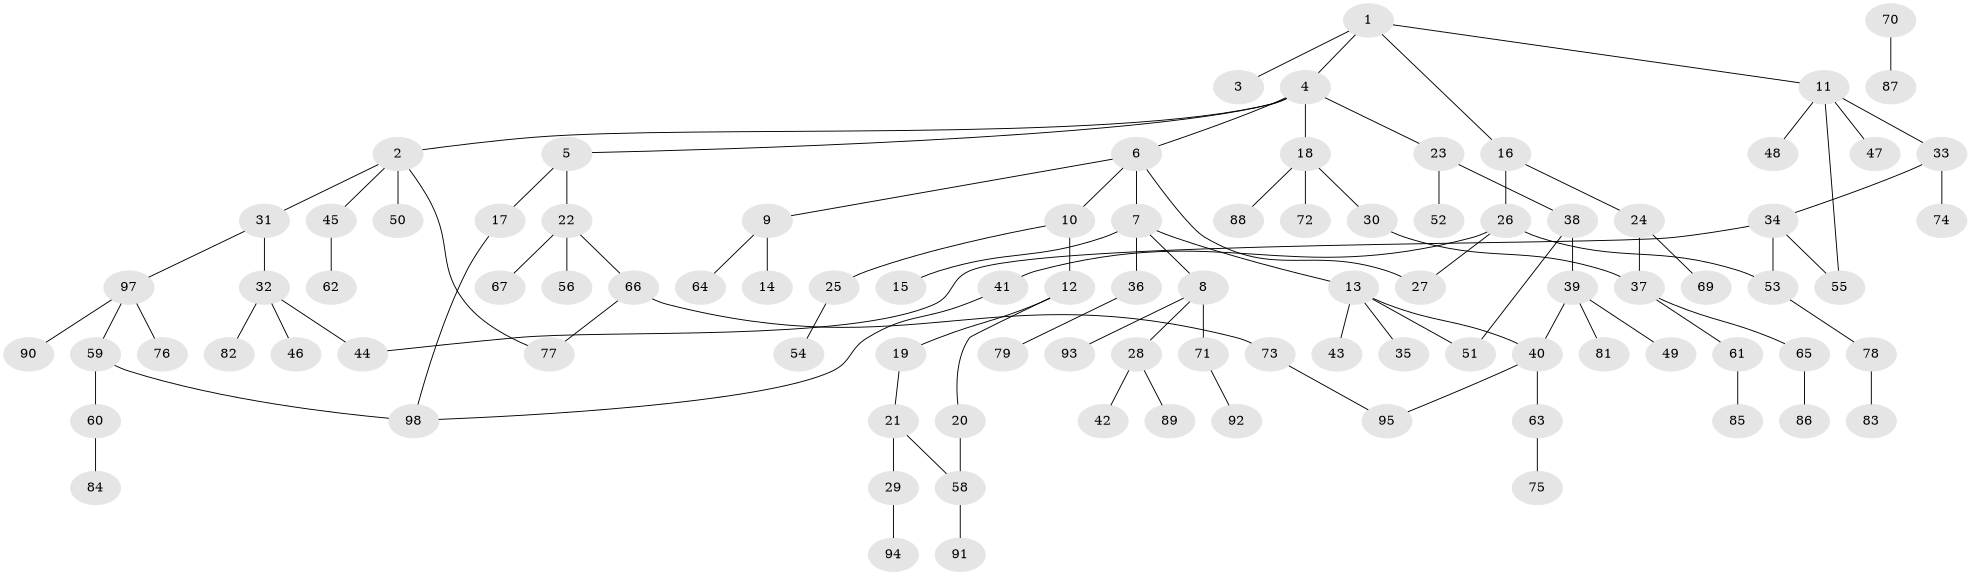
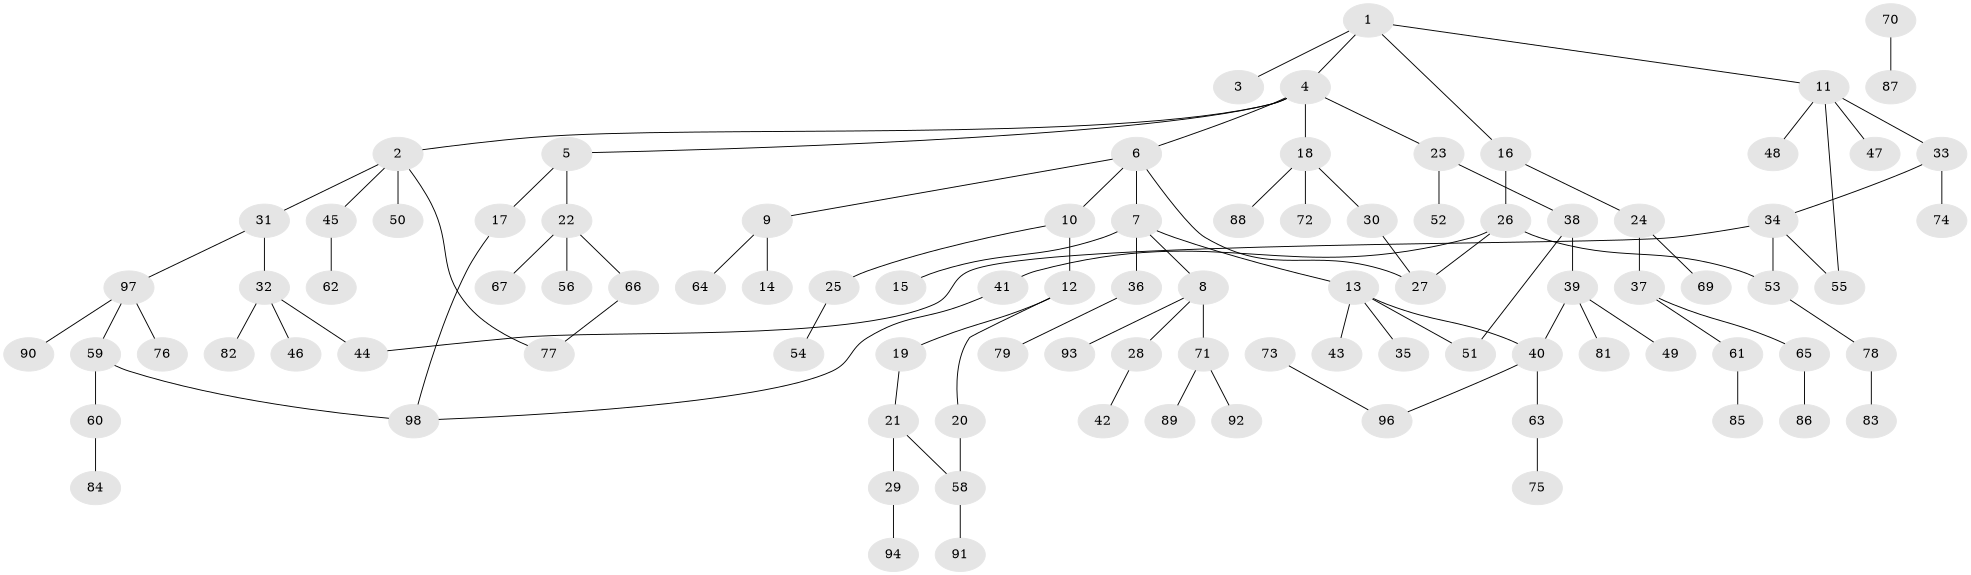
edge "30" -- "37": now "30" -- "27"
edge "66" -- "73": removed
edge "28" -- "89": now "71" -- "89"
node "95": label "95" -> "96"
